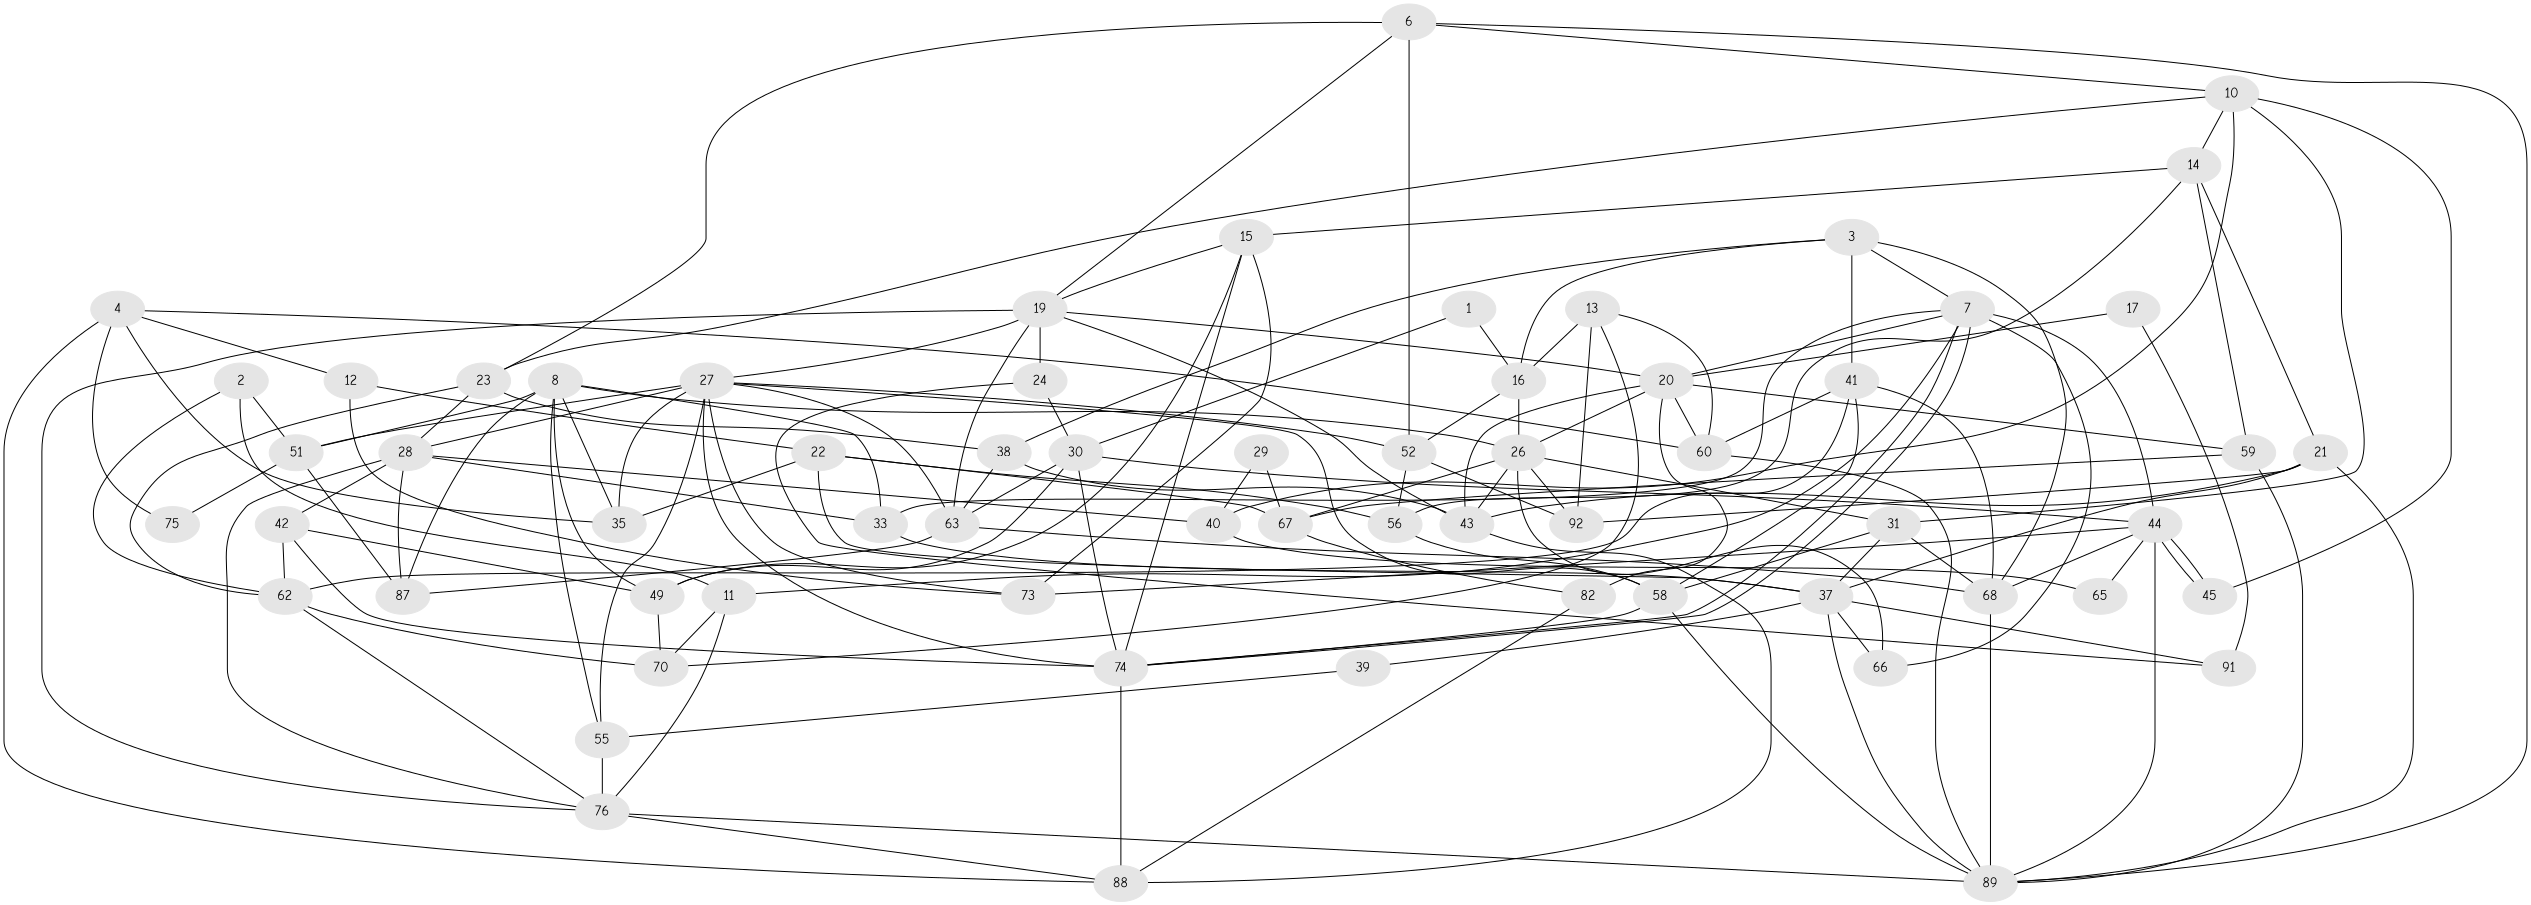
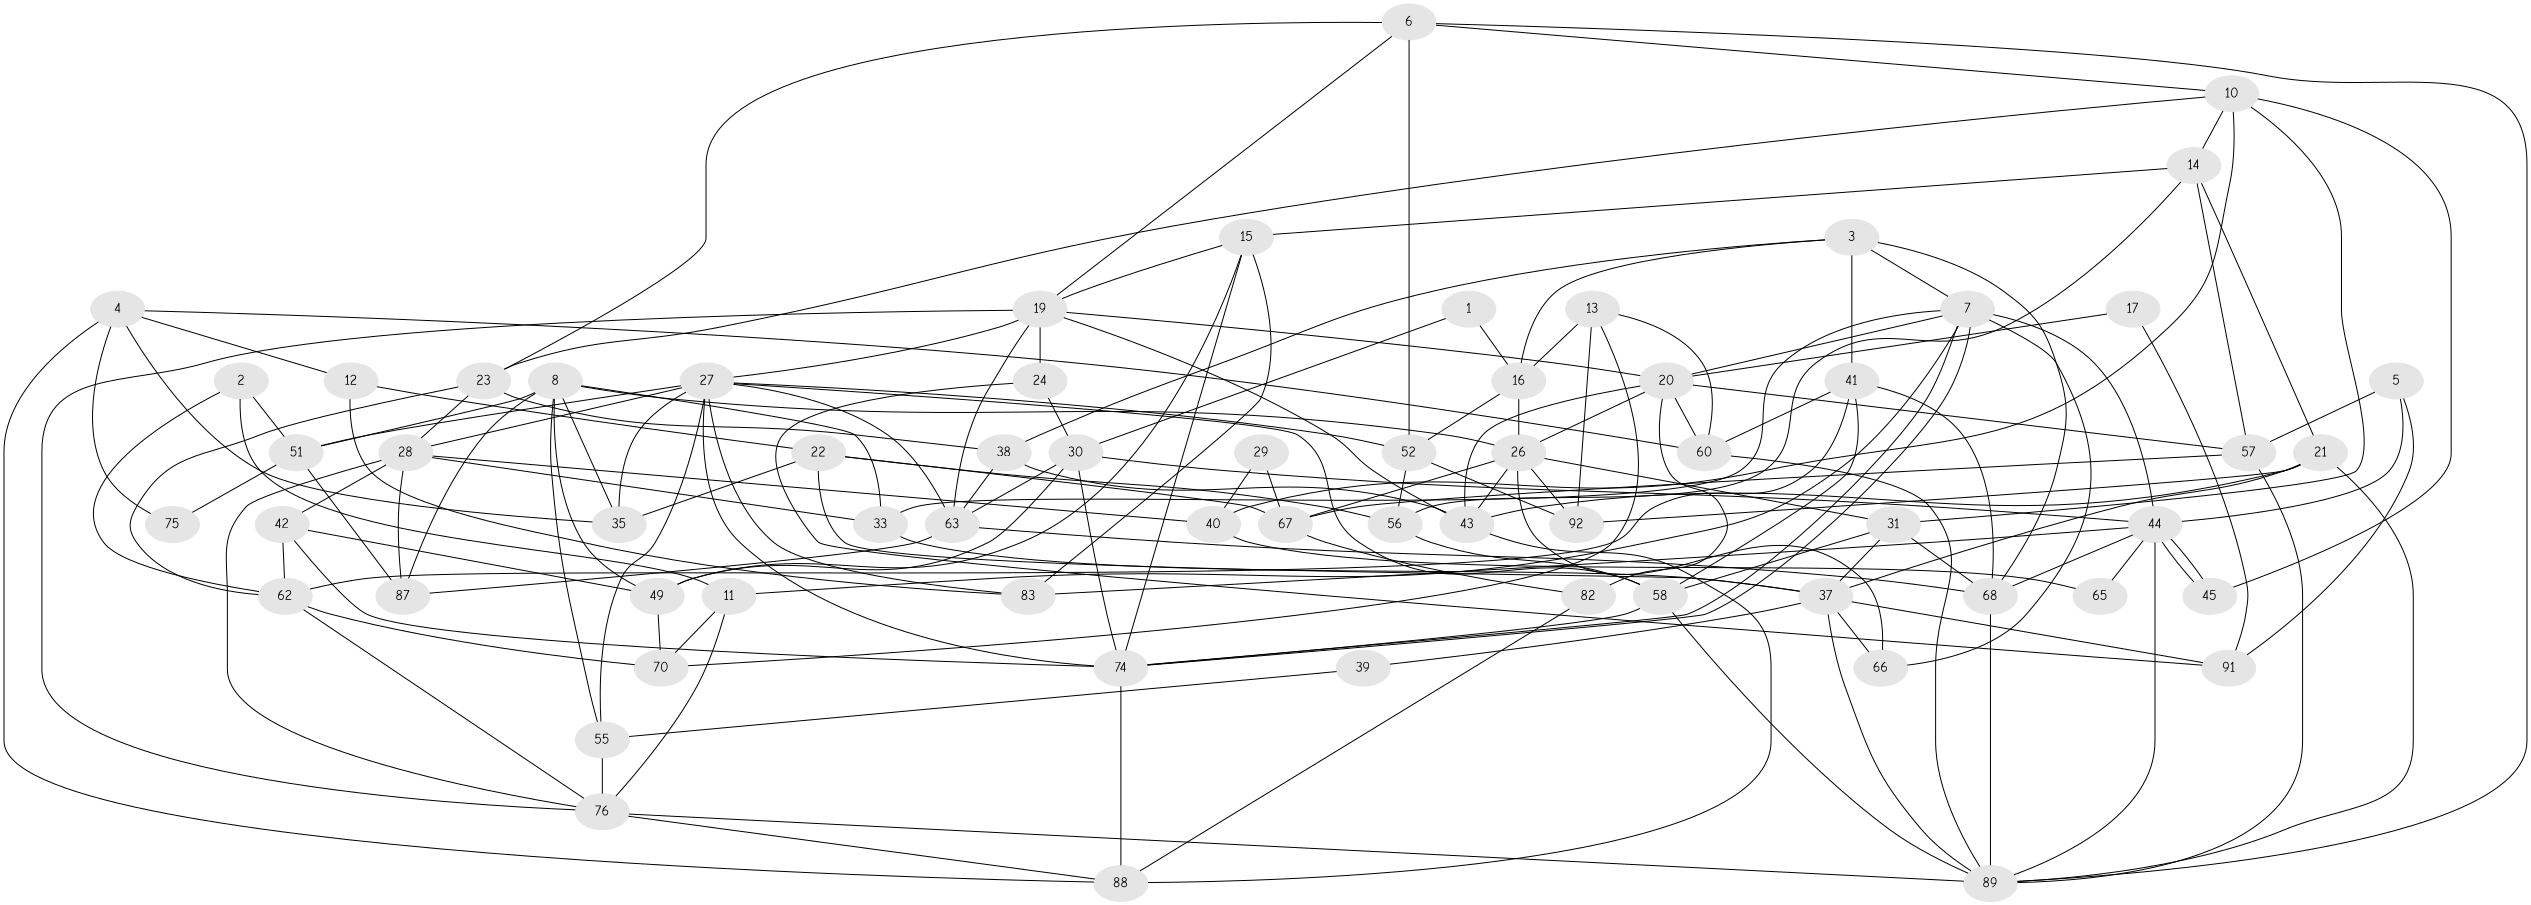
node "5": added
node "59": label "59" -> "57"
node "73": label "73" -> "83"
